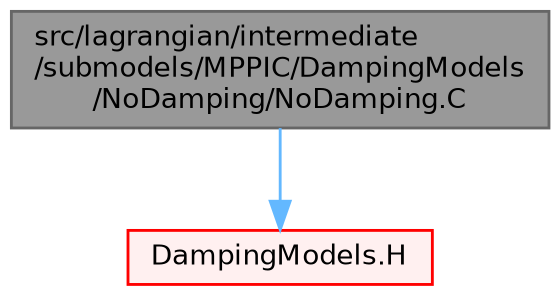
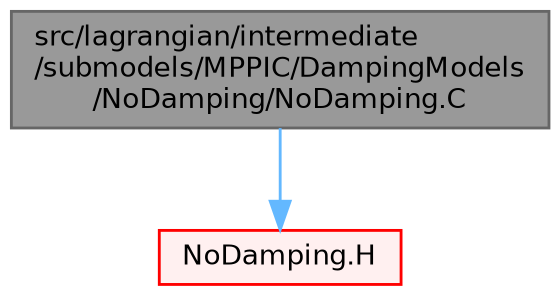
node "DampingModels.H": label "DampingModels.H" -> "NoDamping.H"
